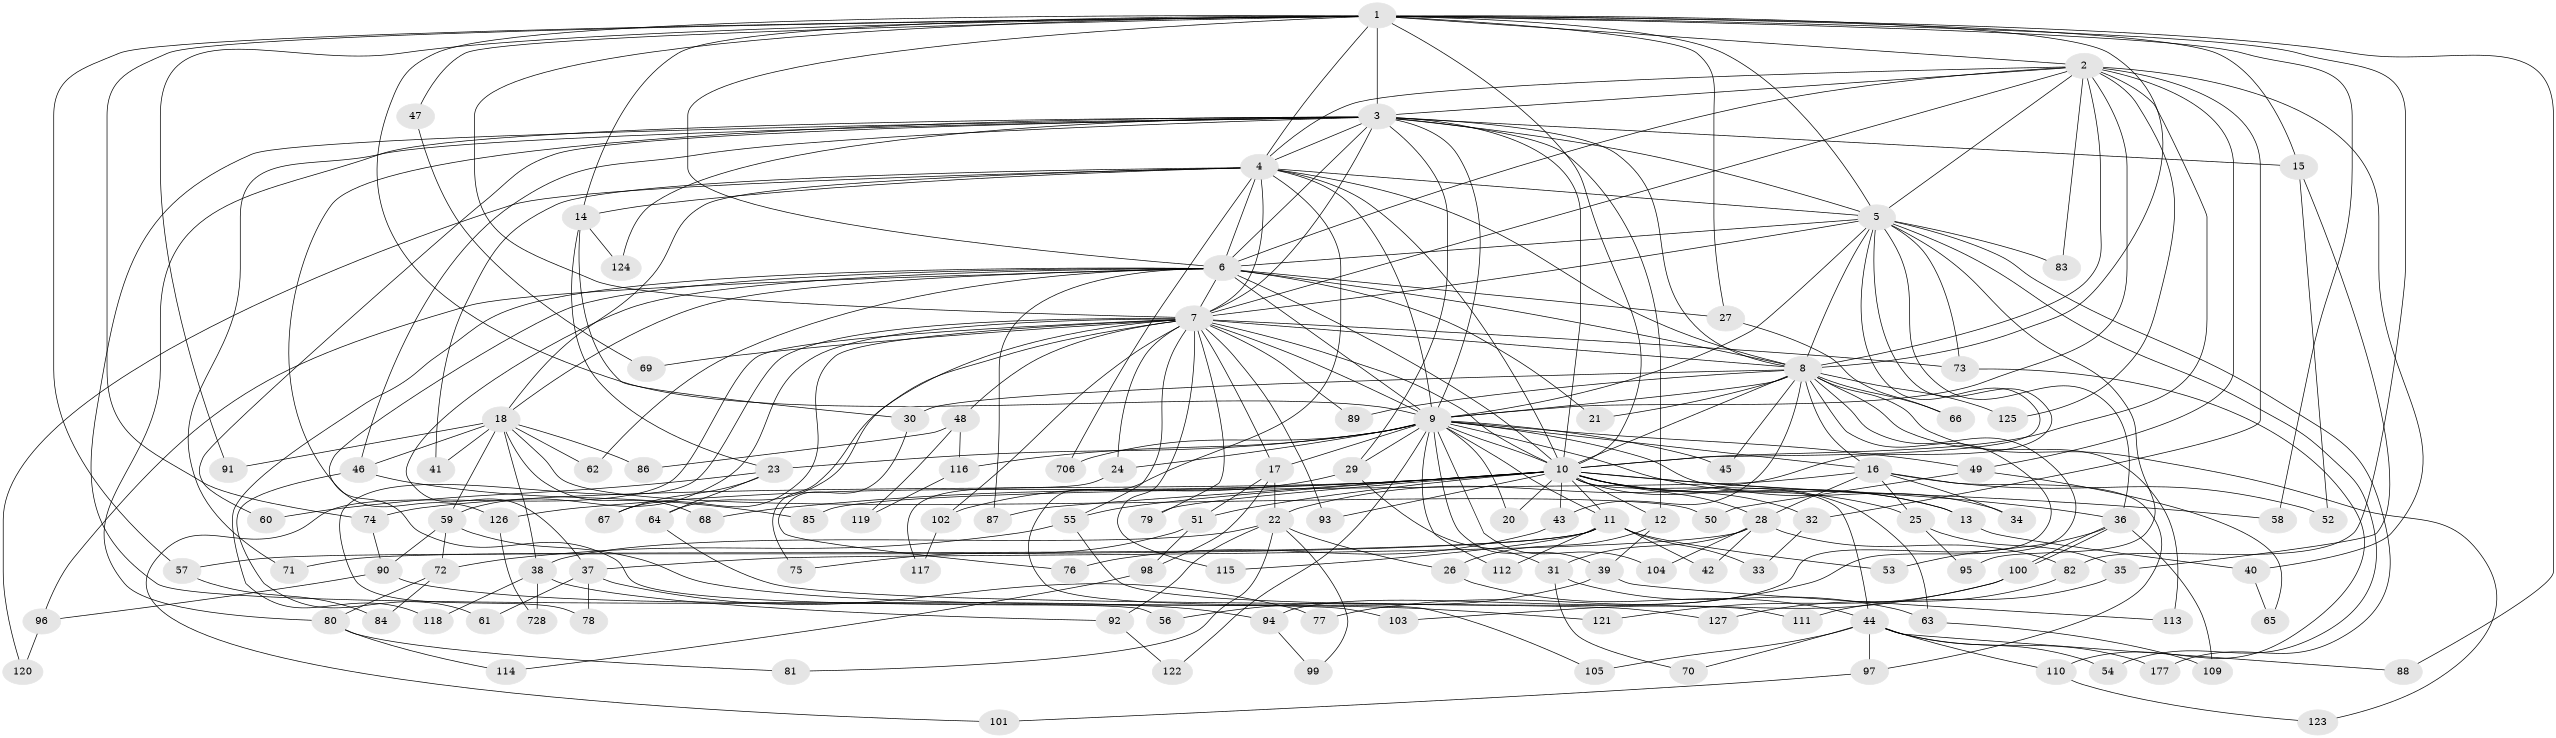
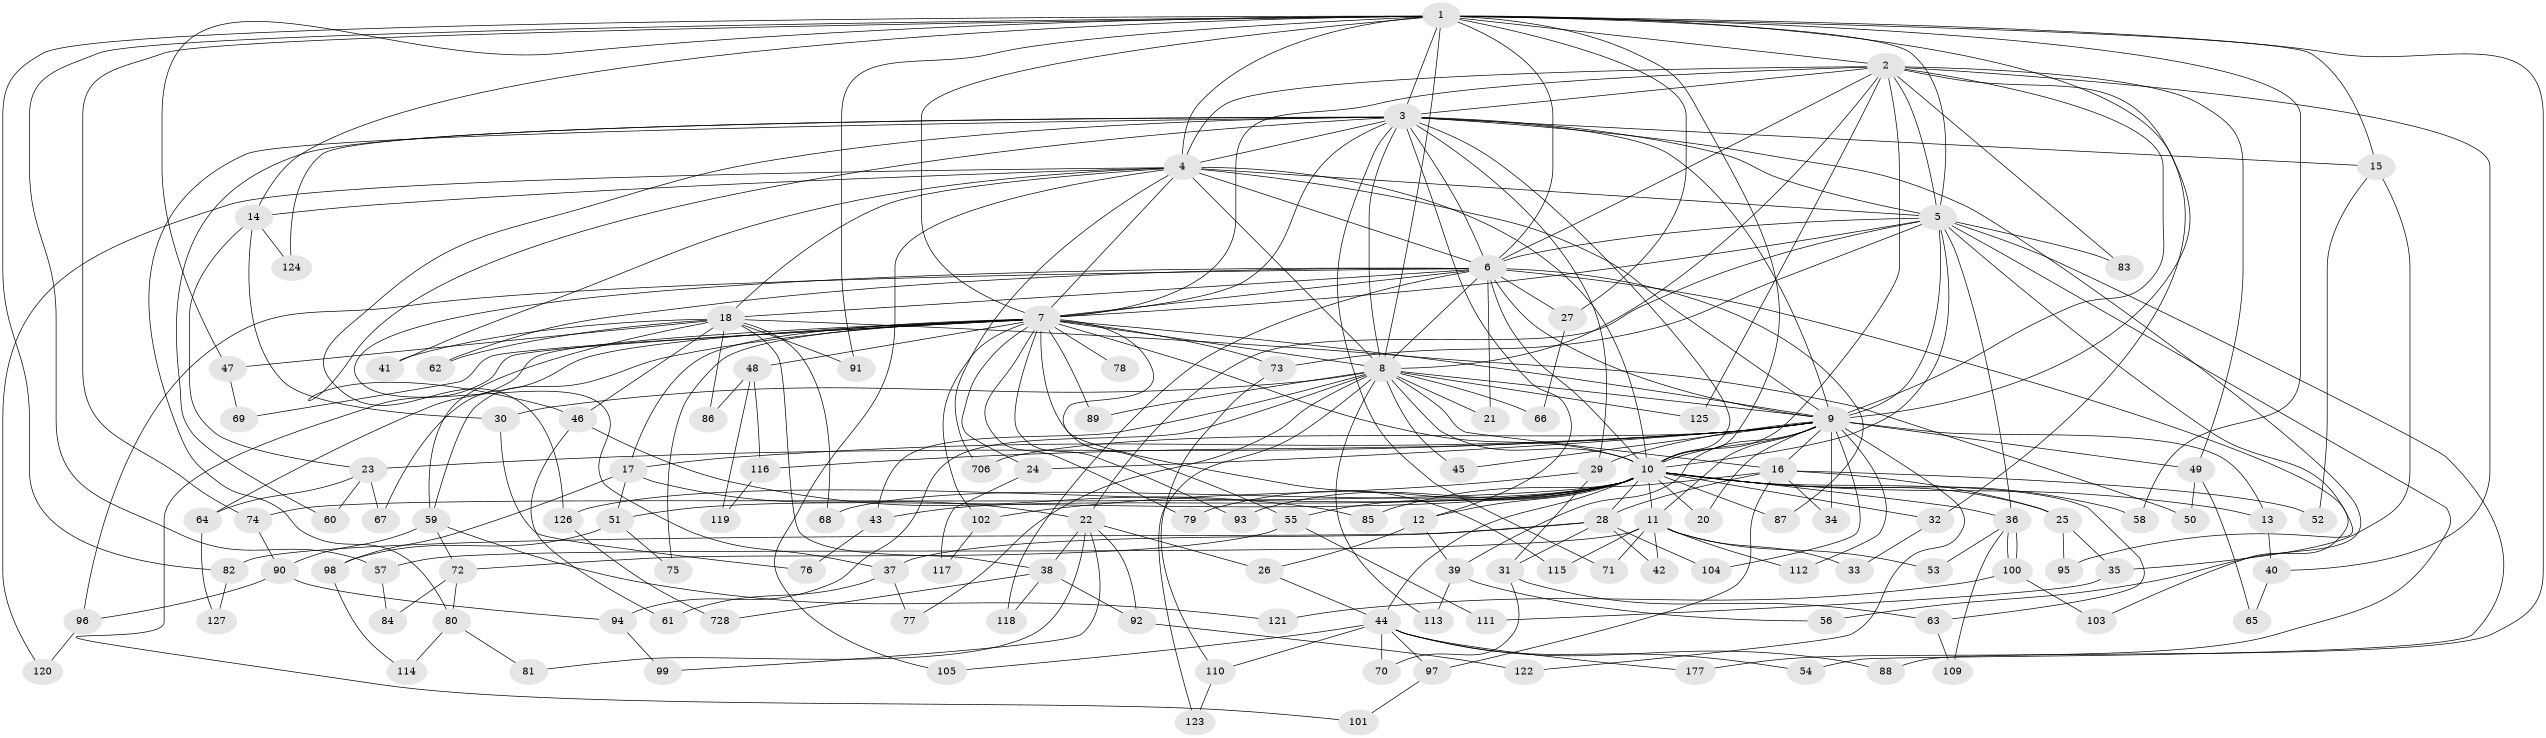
edge "5" -- "8": removed
edge "18" -- "47": added
edge "37" -- "78": removed
